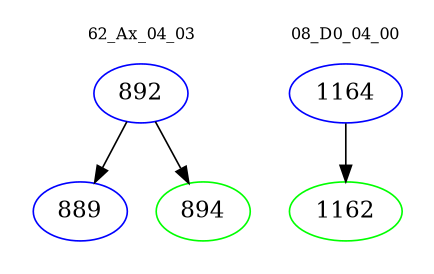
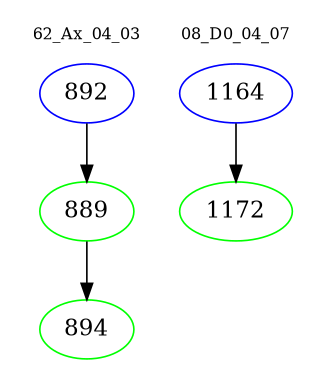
cluster "08_D0_04_00": label "08_D0_04_00" -> "08_D0_04_07"
edge "892" -> "894": now "889" -> "894"
node "889": color blue -> green
node "1162": label "1162" -> "1172"
